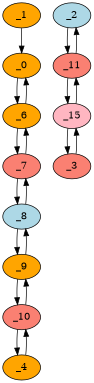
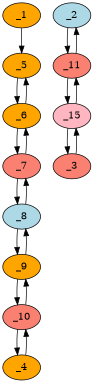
node "_0": label "_0" -> "_5"
